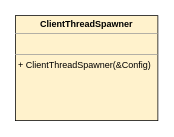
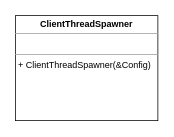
node "ClientThreadSpawner + ClientThreadSpawner(&Config)": fillcolor #fff2cc -> #ffffff
